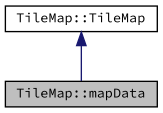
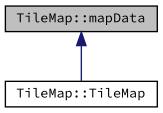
edge "TileMap::mapData" -> "TileMap::TileMap": reversed
